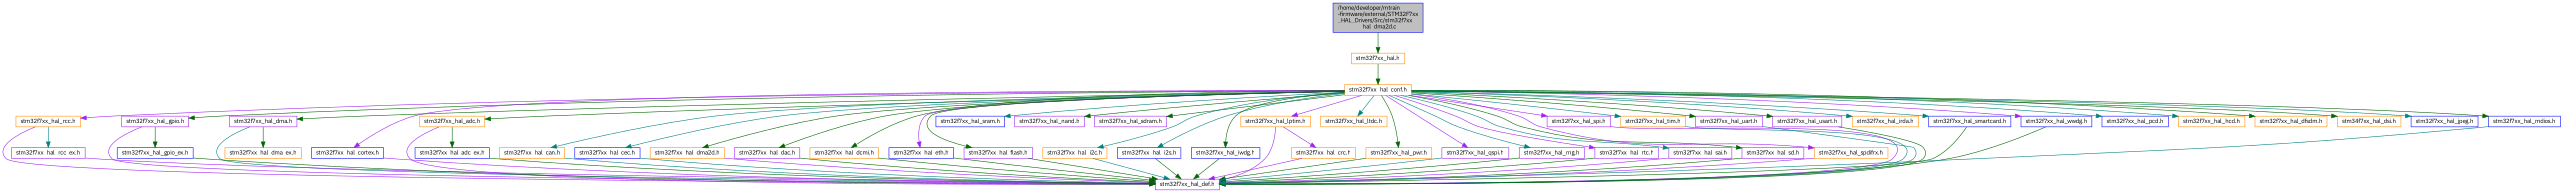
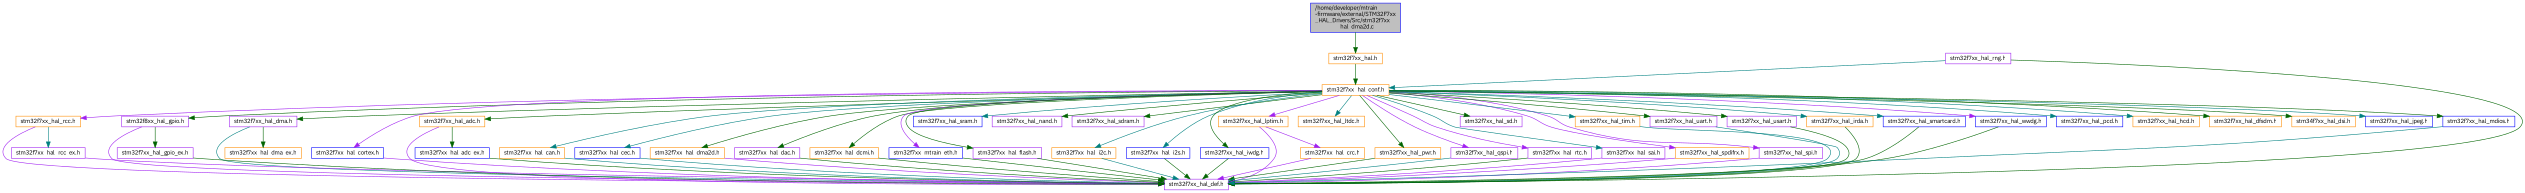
node "stm32f7xx_hal_gpio.h": label "stm32f7xx_hal_gpio.h" -> "stm32f8xx_hal_gpio.h"
edge "stm32f7xx_hal_conf.h" -> "stm32f7xx_hal_rng.h": reversed
node "stm32f7xx_hal_gpio_ex.h": color blue -> purple
node "stm32f7xx_hal_eth.h": label "stm32f7xx_hal_eth.h" -> "stm32f7xx_mtrain_eth.h"
edge "stm32f7xx_hal_sd.h" -> "stm32f7xx_hal_def.h": now "stm32f7xx_hal_irda.h" -> "stm32f7xx_hal_def.h"
